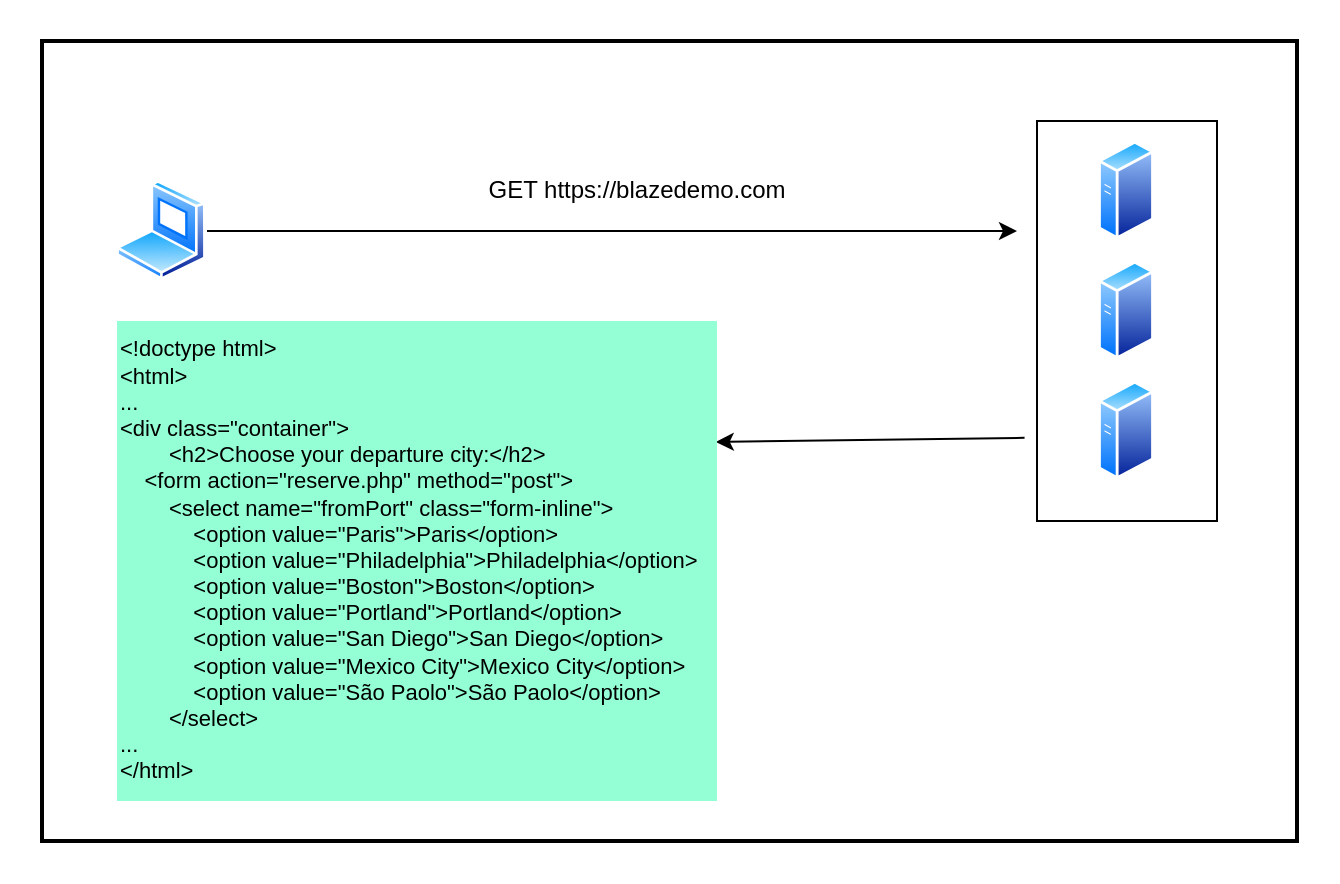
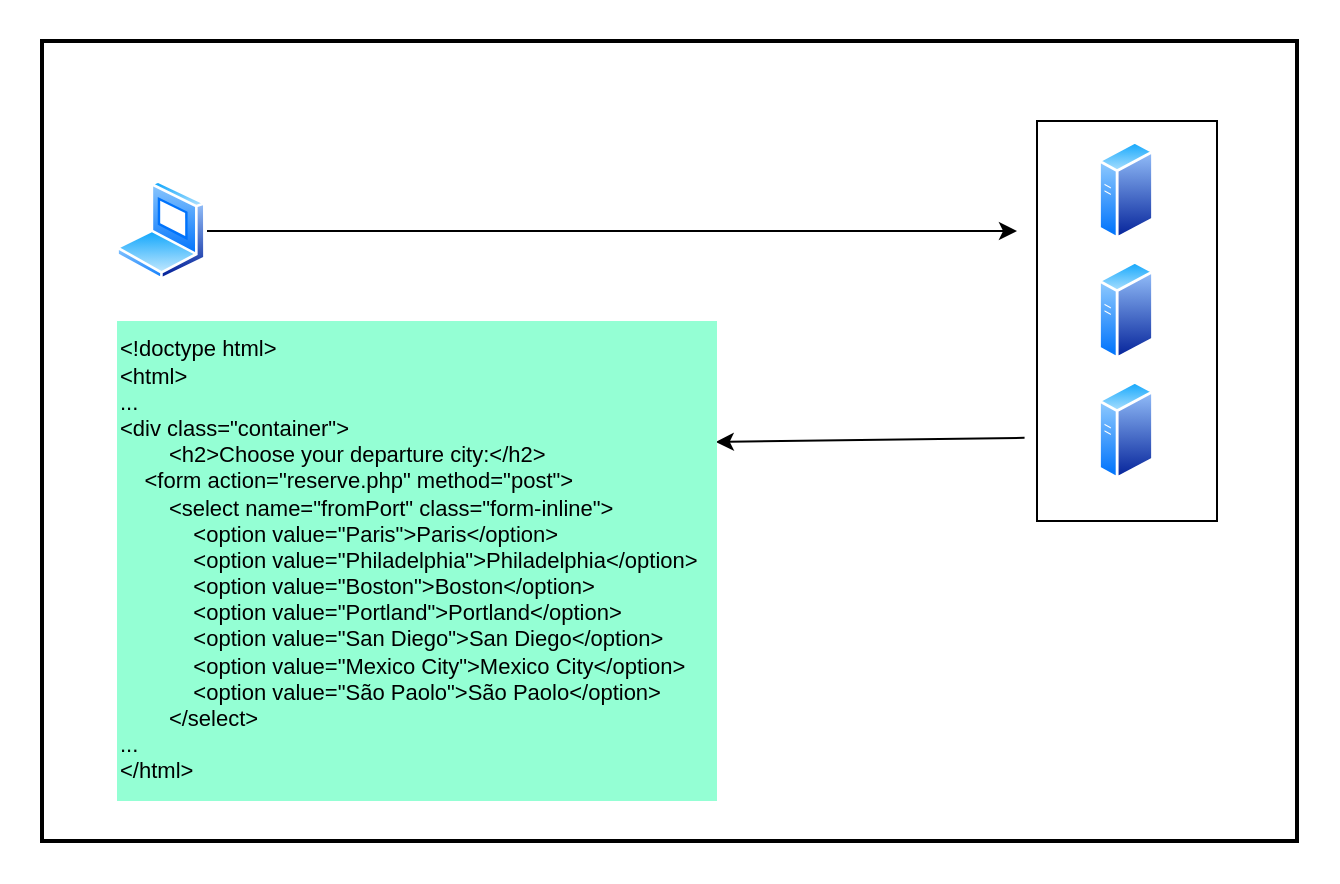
node "GET https://blazedemo.com": removed
